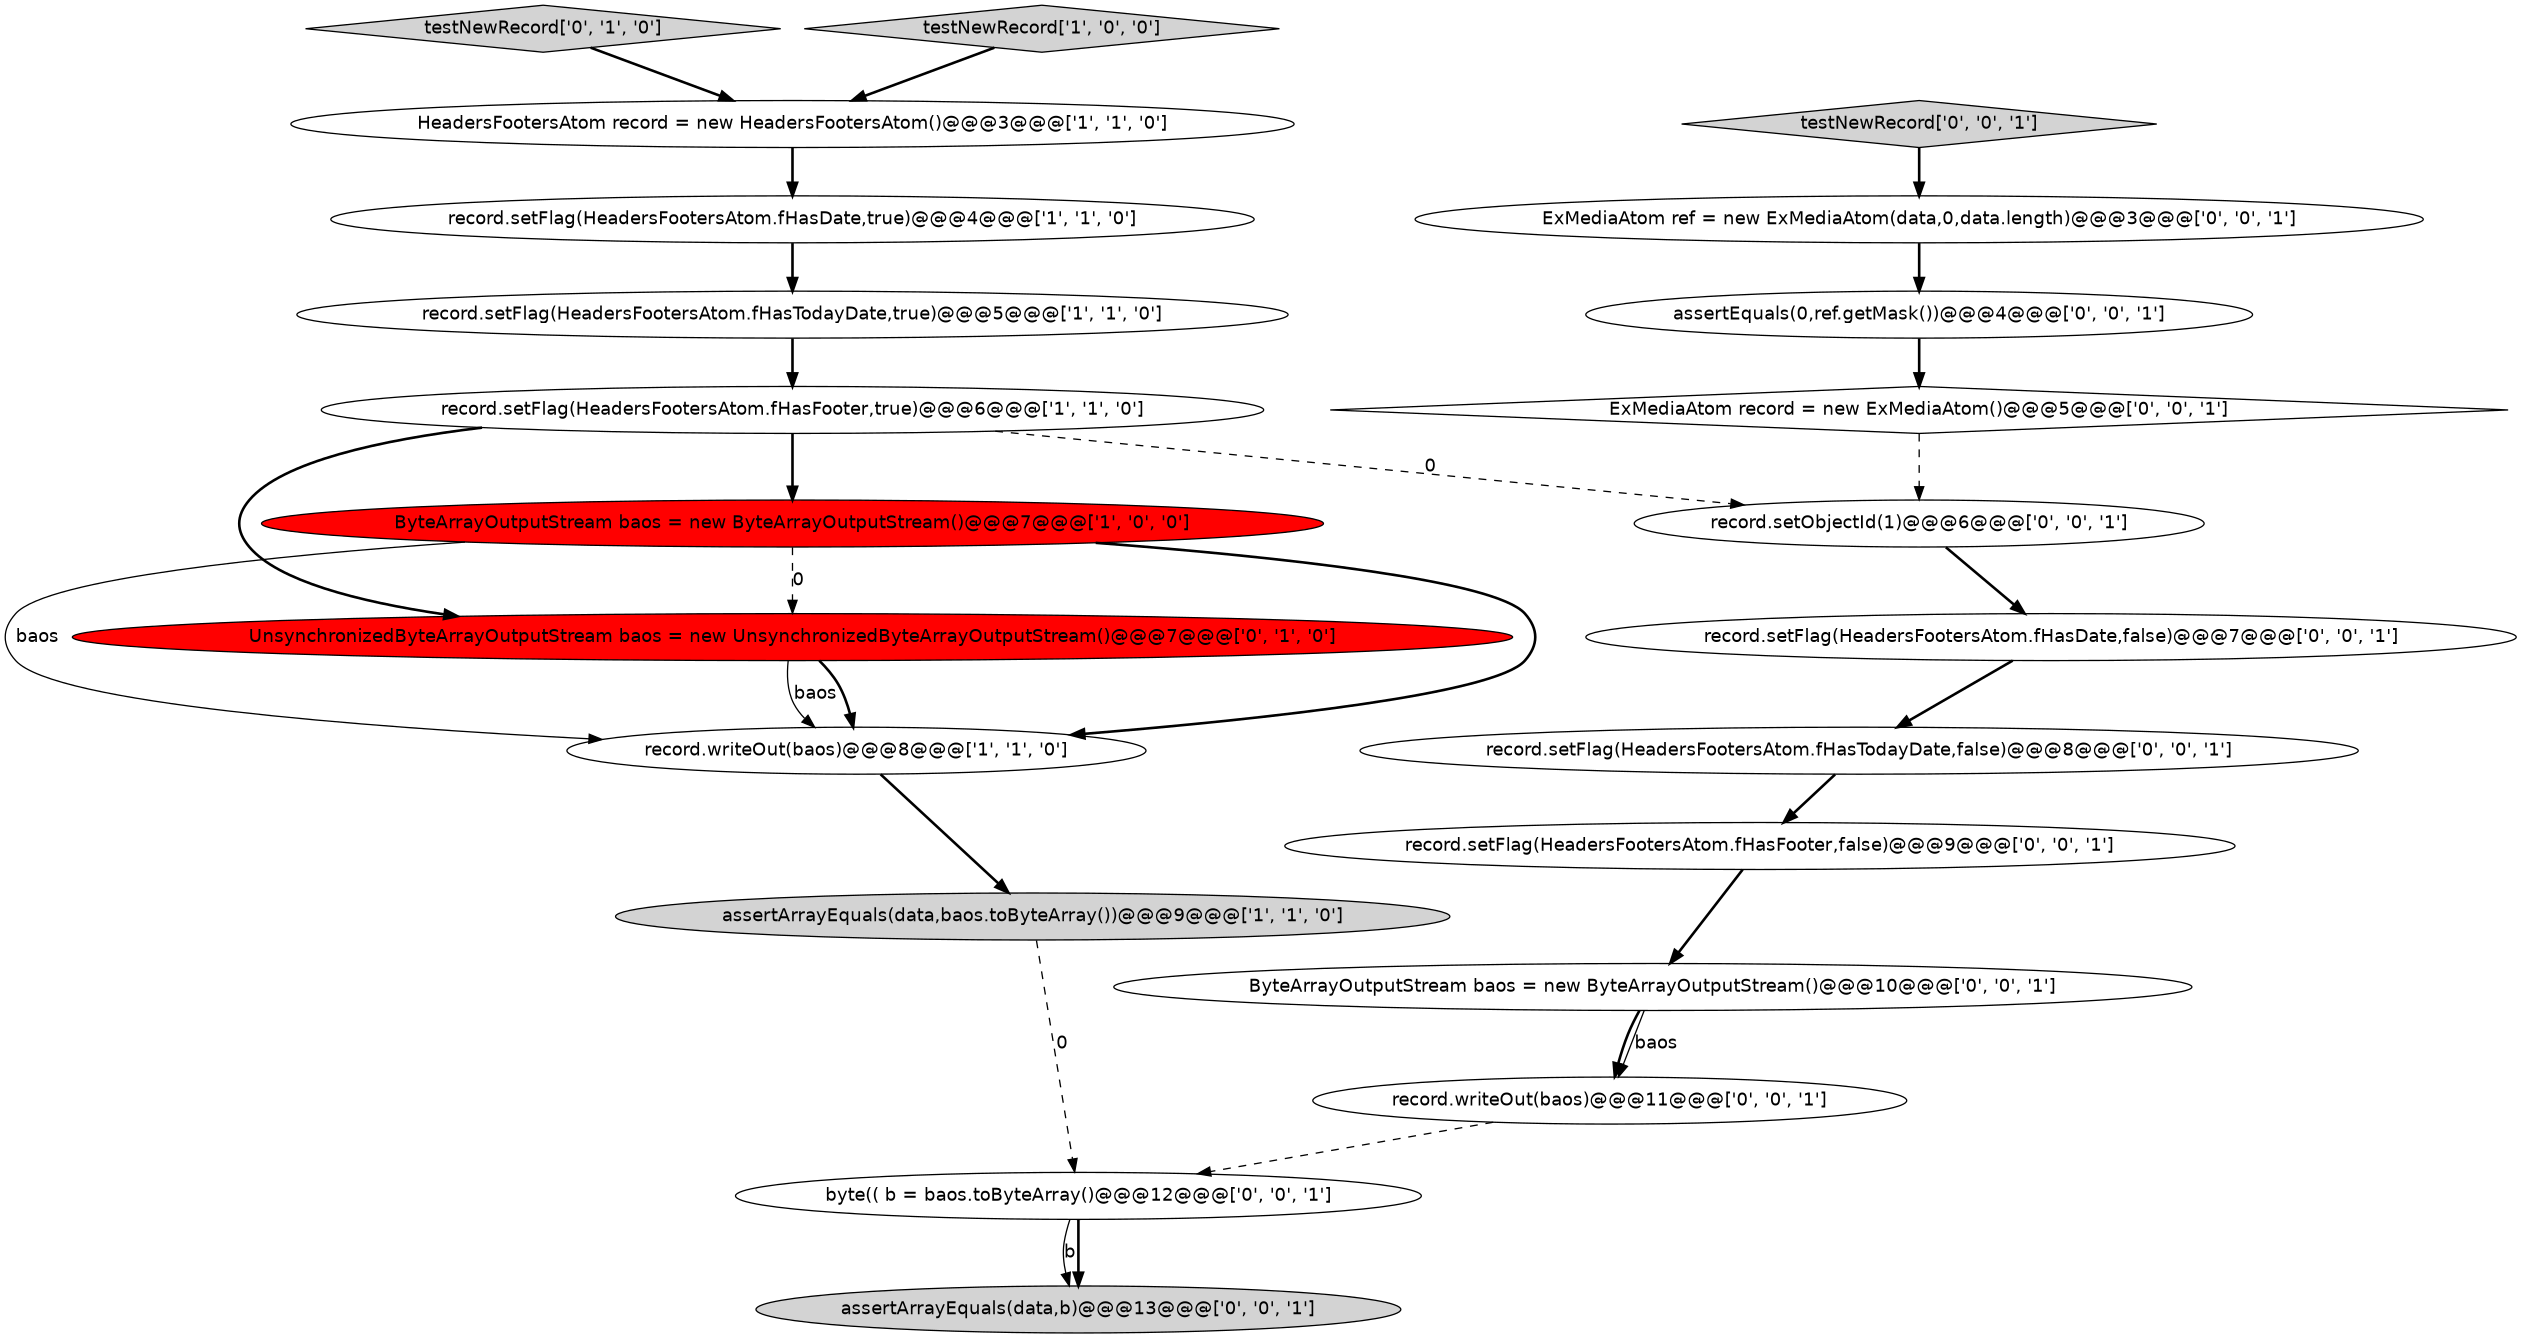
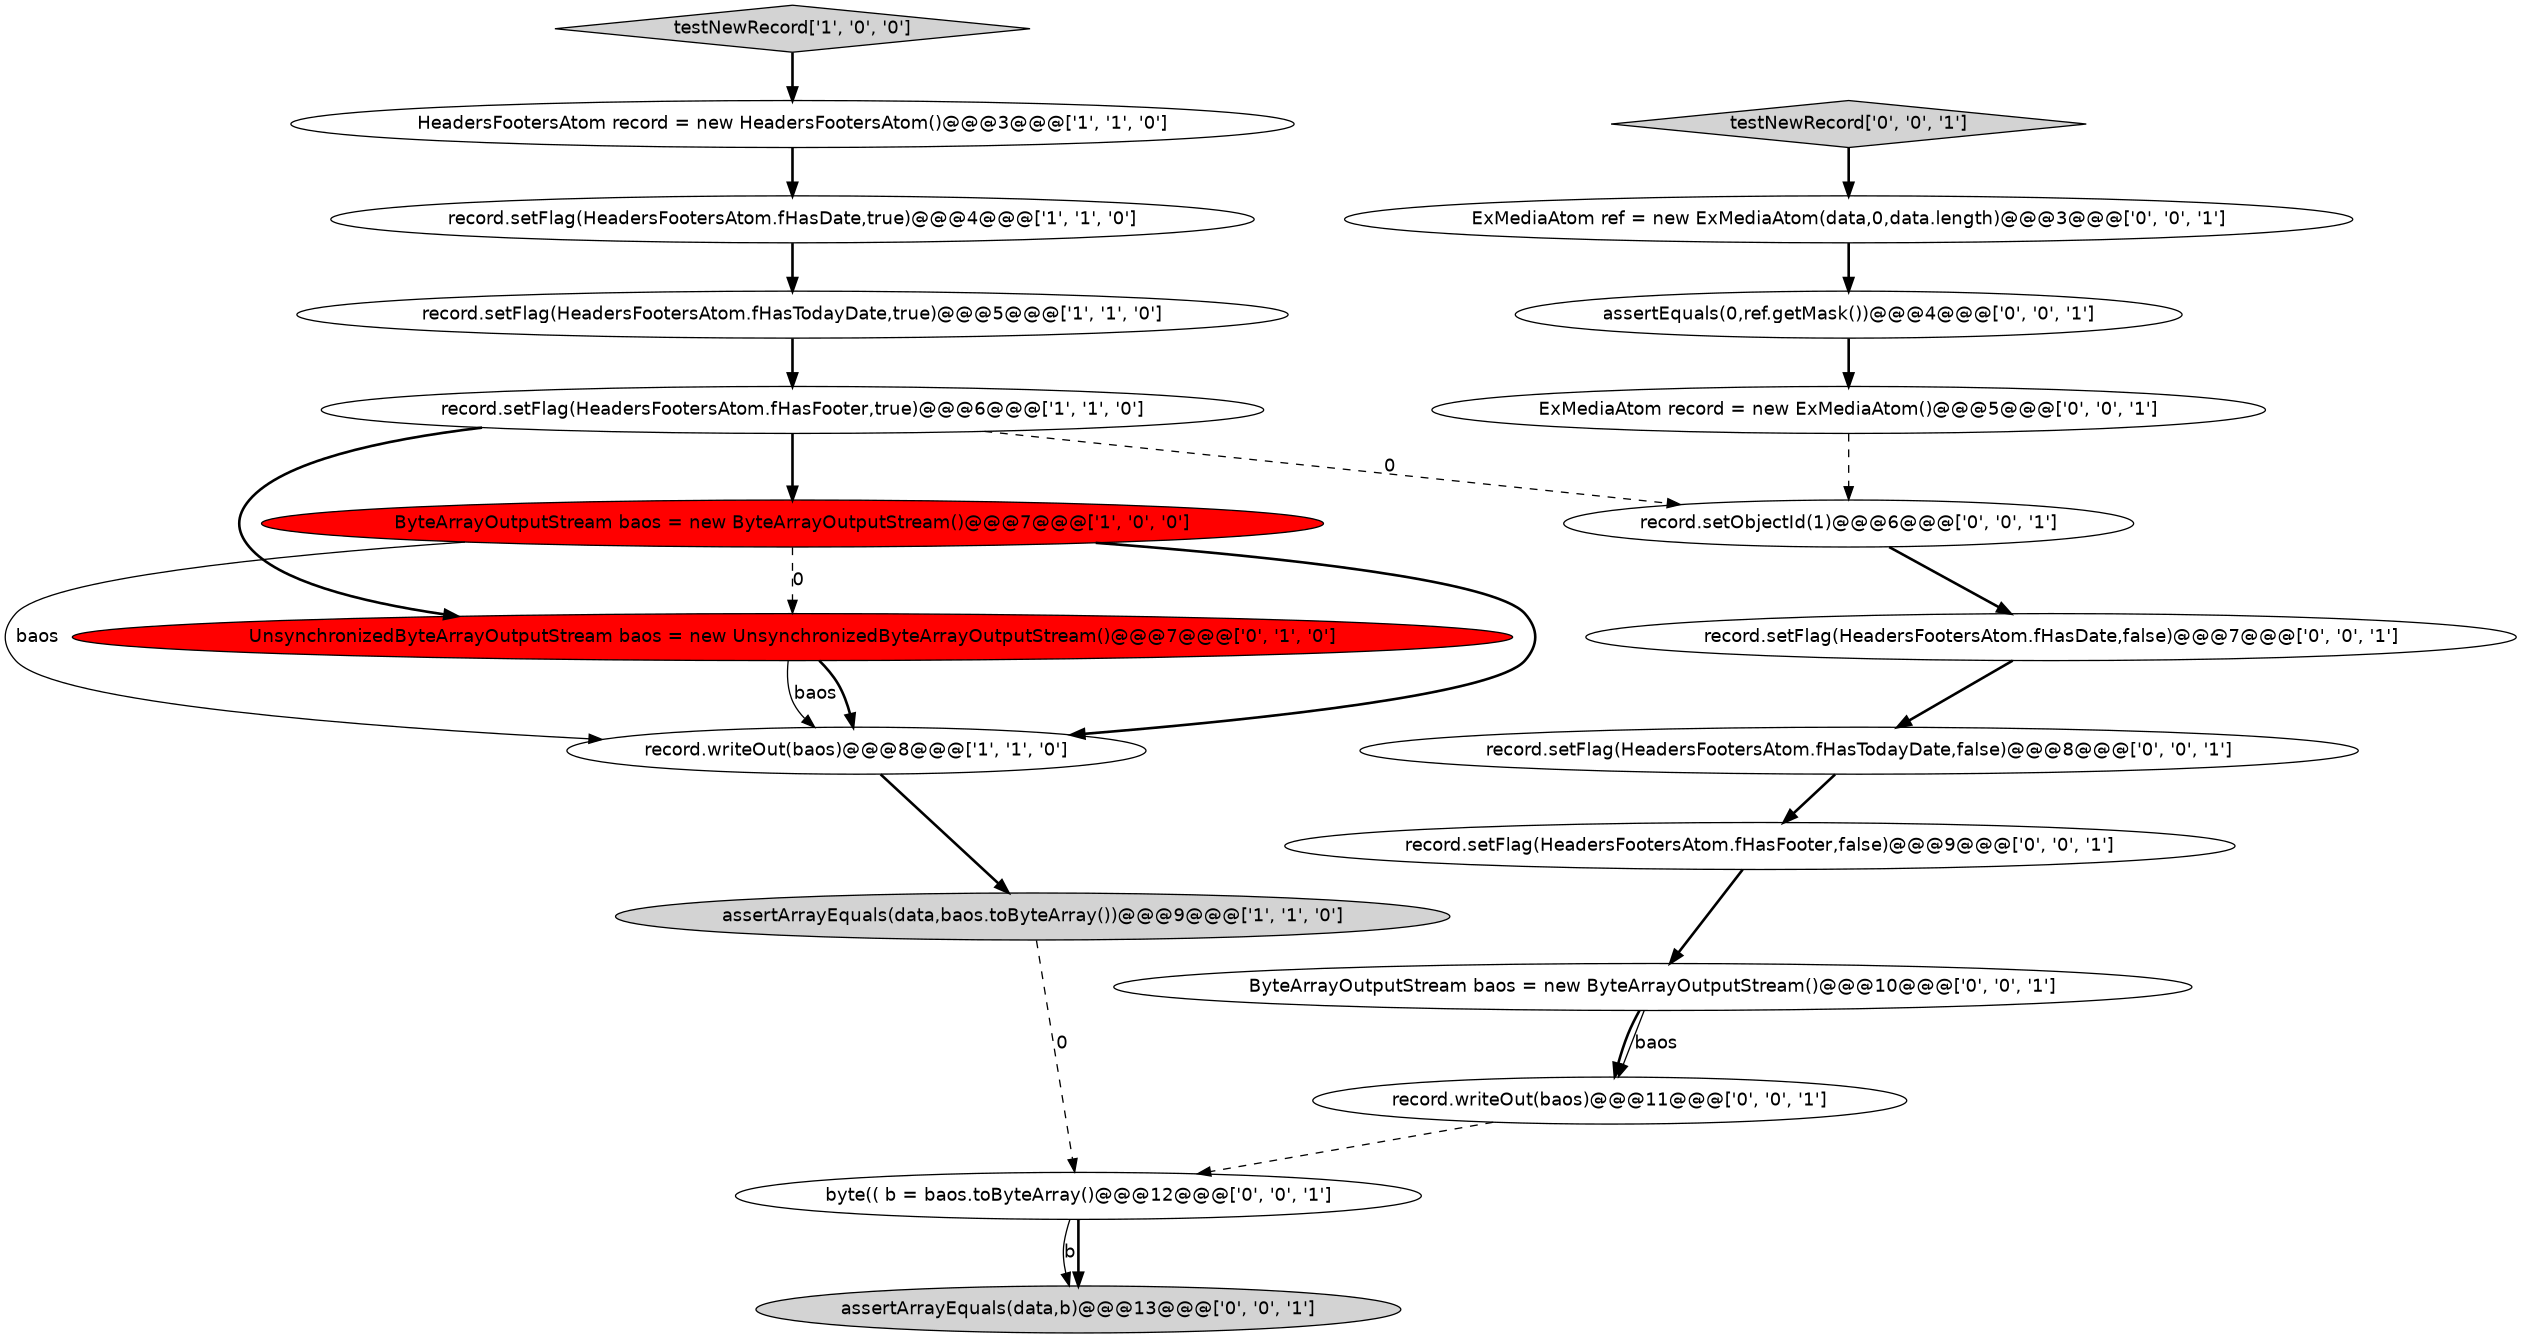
node "testNewRecord['0', '1', '0']": removed
node "ExMediaAtom record = new ExMediaAtom()@@@5@@@['0', '0', '1']": shape diamond -> ellipse
